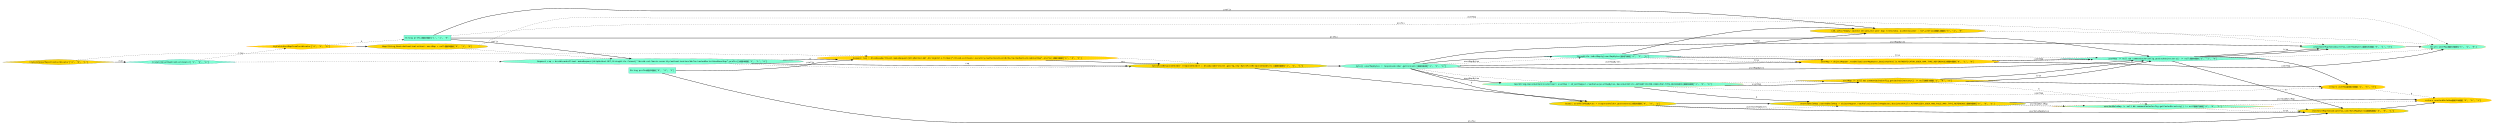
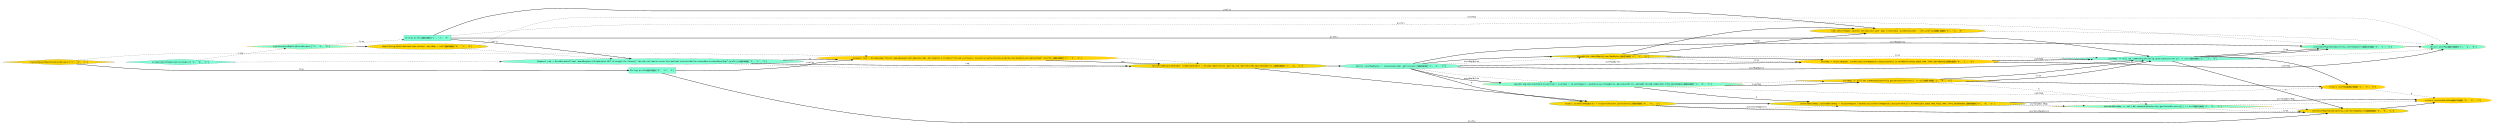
edge "tryFetchUserMapFromCoordinator['0', '1', '0']" -> "String prefix@@@2@@@['1', '1', '0']": label "0" -> "true"
node "tryFetchUserMapFromCoordinator['0', '1', '0']": fillcolor gold -> aquamarine
node "ArrayUtils.isNotEmpty(userMapBytes)@@@7@@@['0', '1', '0']": fillcolor aquamarine -> gold
edge "tryFetchUserMapsFromCoordinator['0', '0', '1']" -> "tryFetchUserMapFromCoordinator['1', '0', '0']": now "tryFetchUserMapsFromCoordinator['0', '0', '1']" -> "String prefix@@@2@@@['0', '0', '1']"
